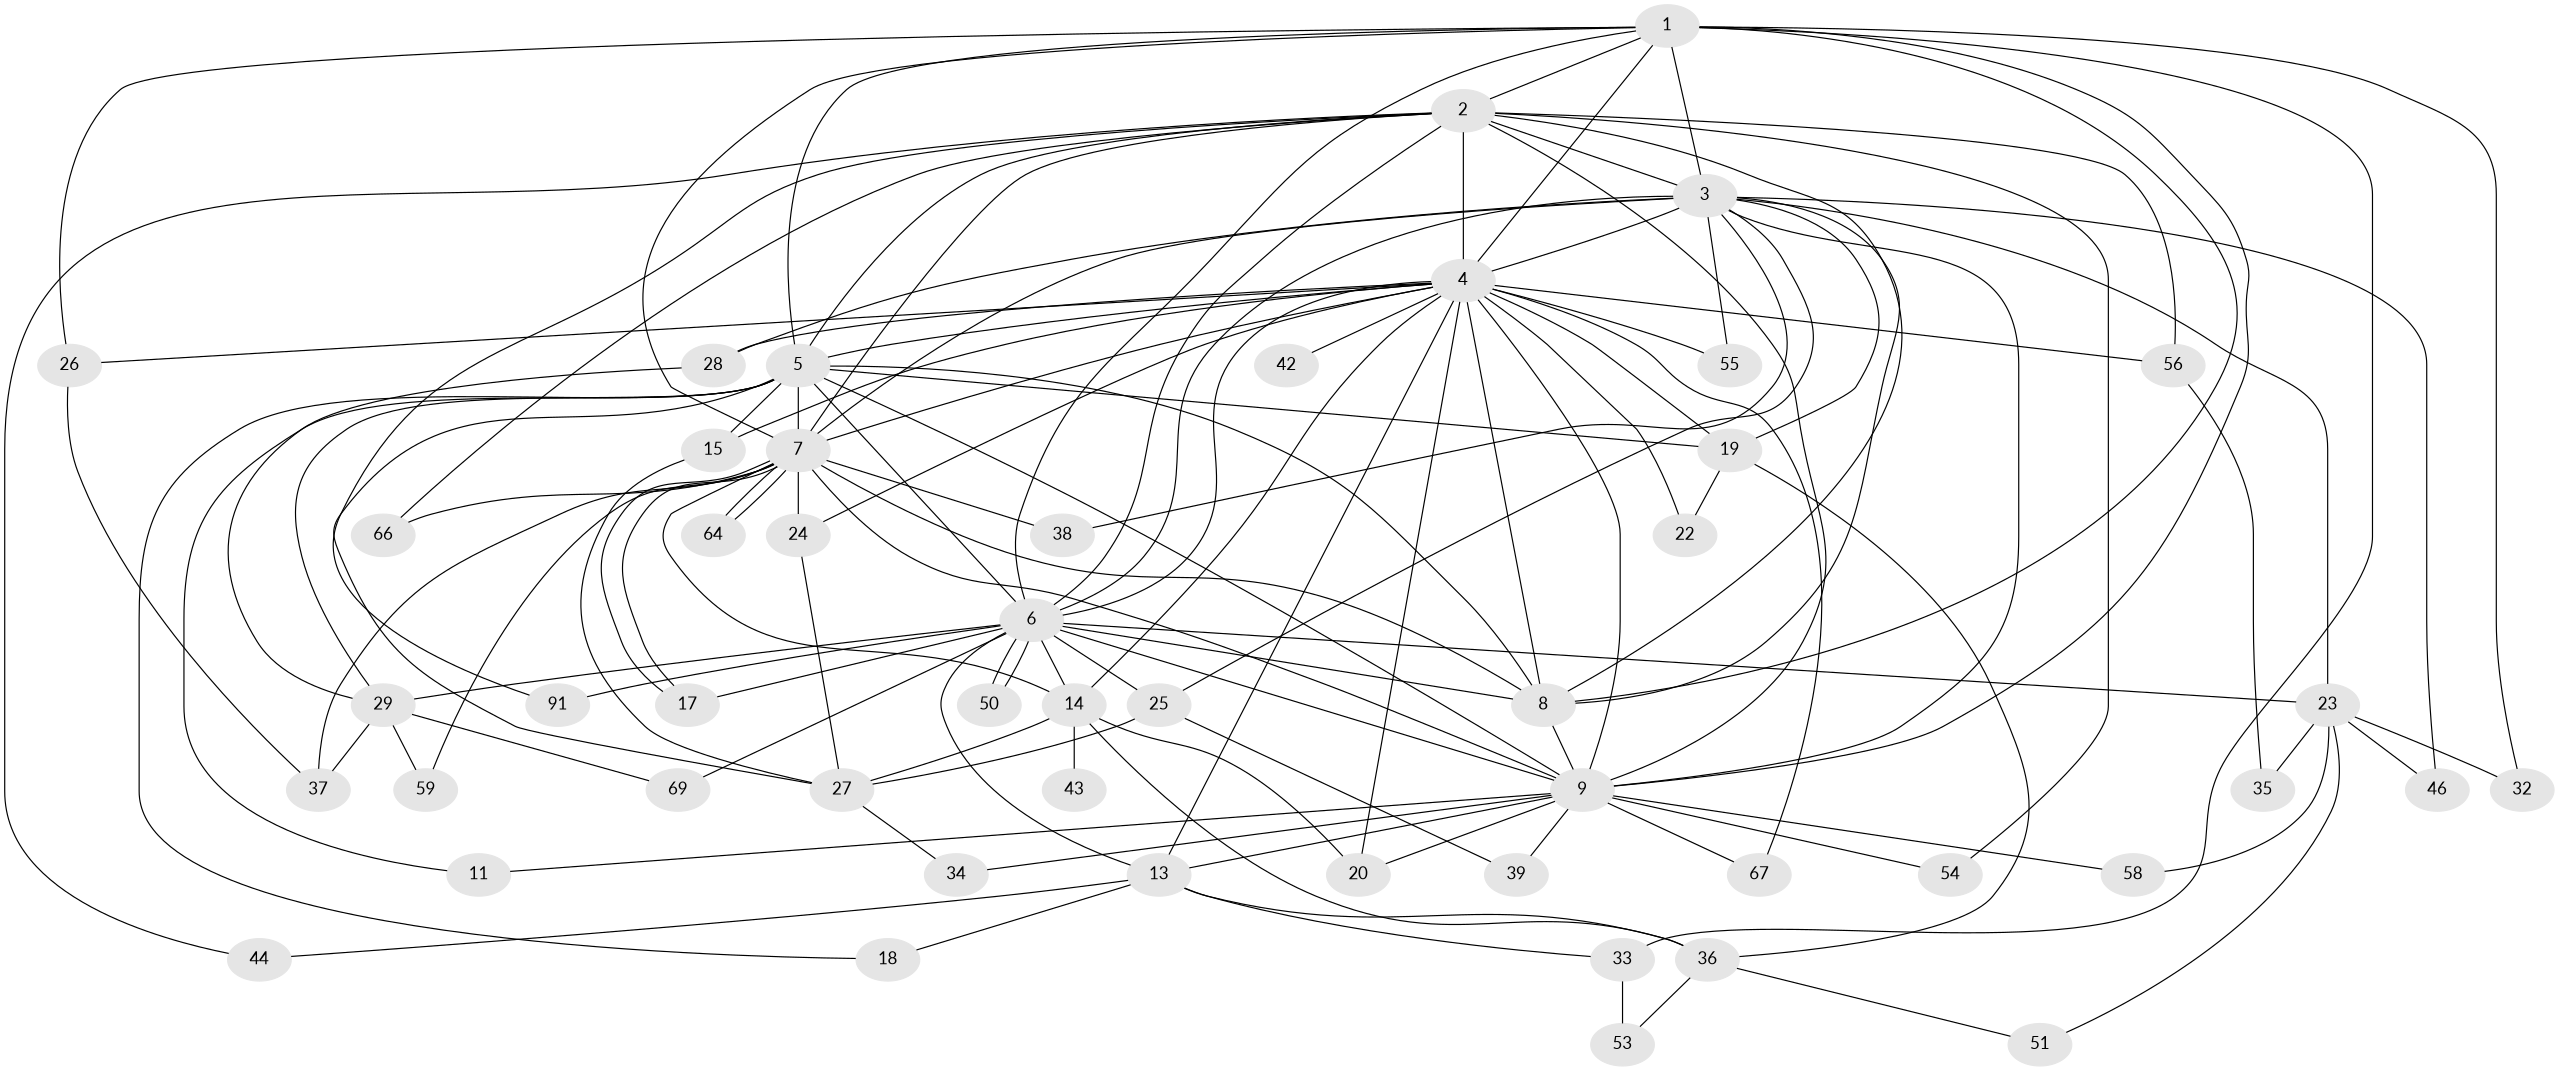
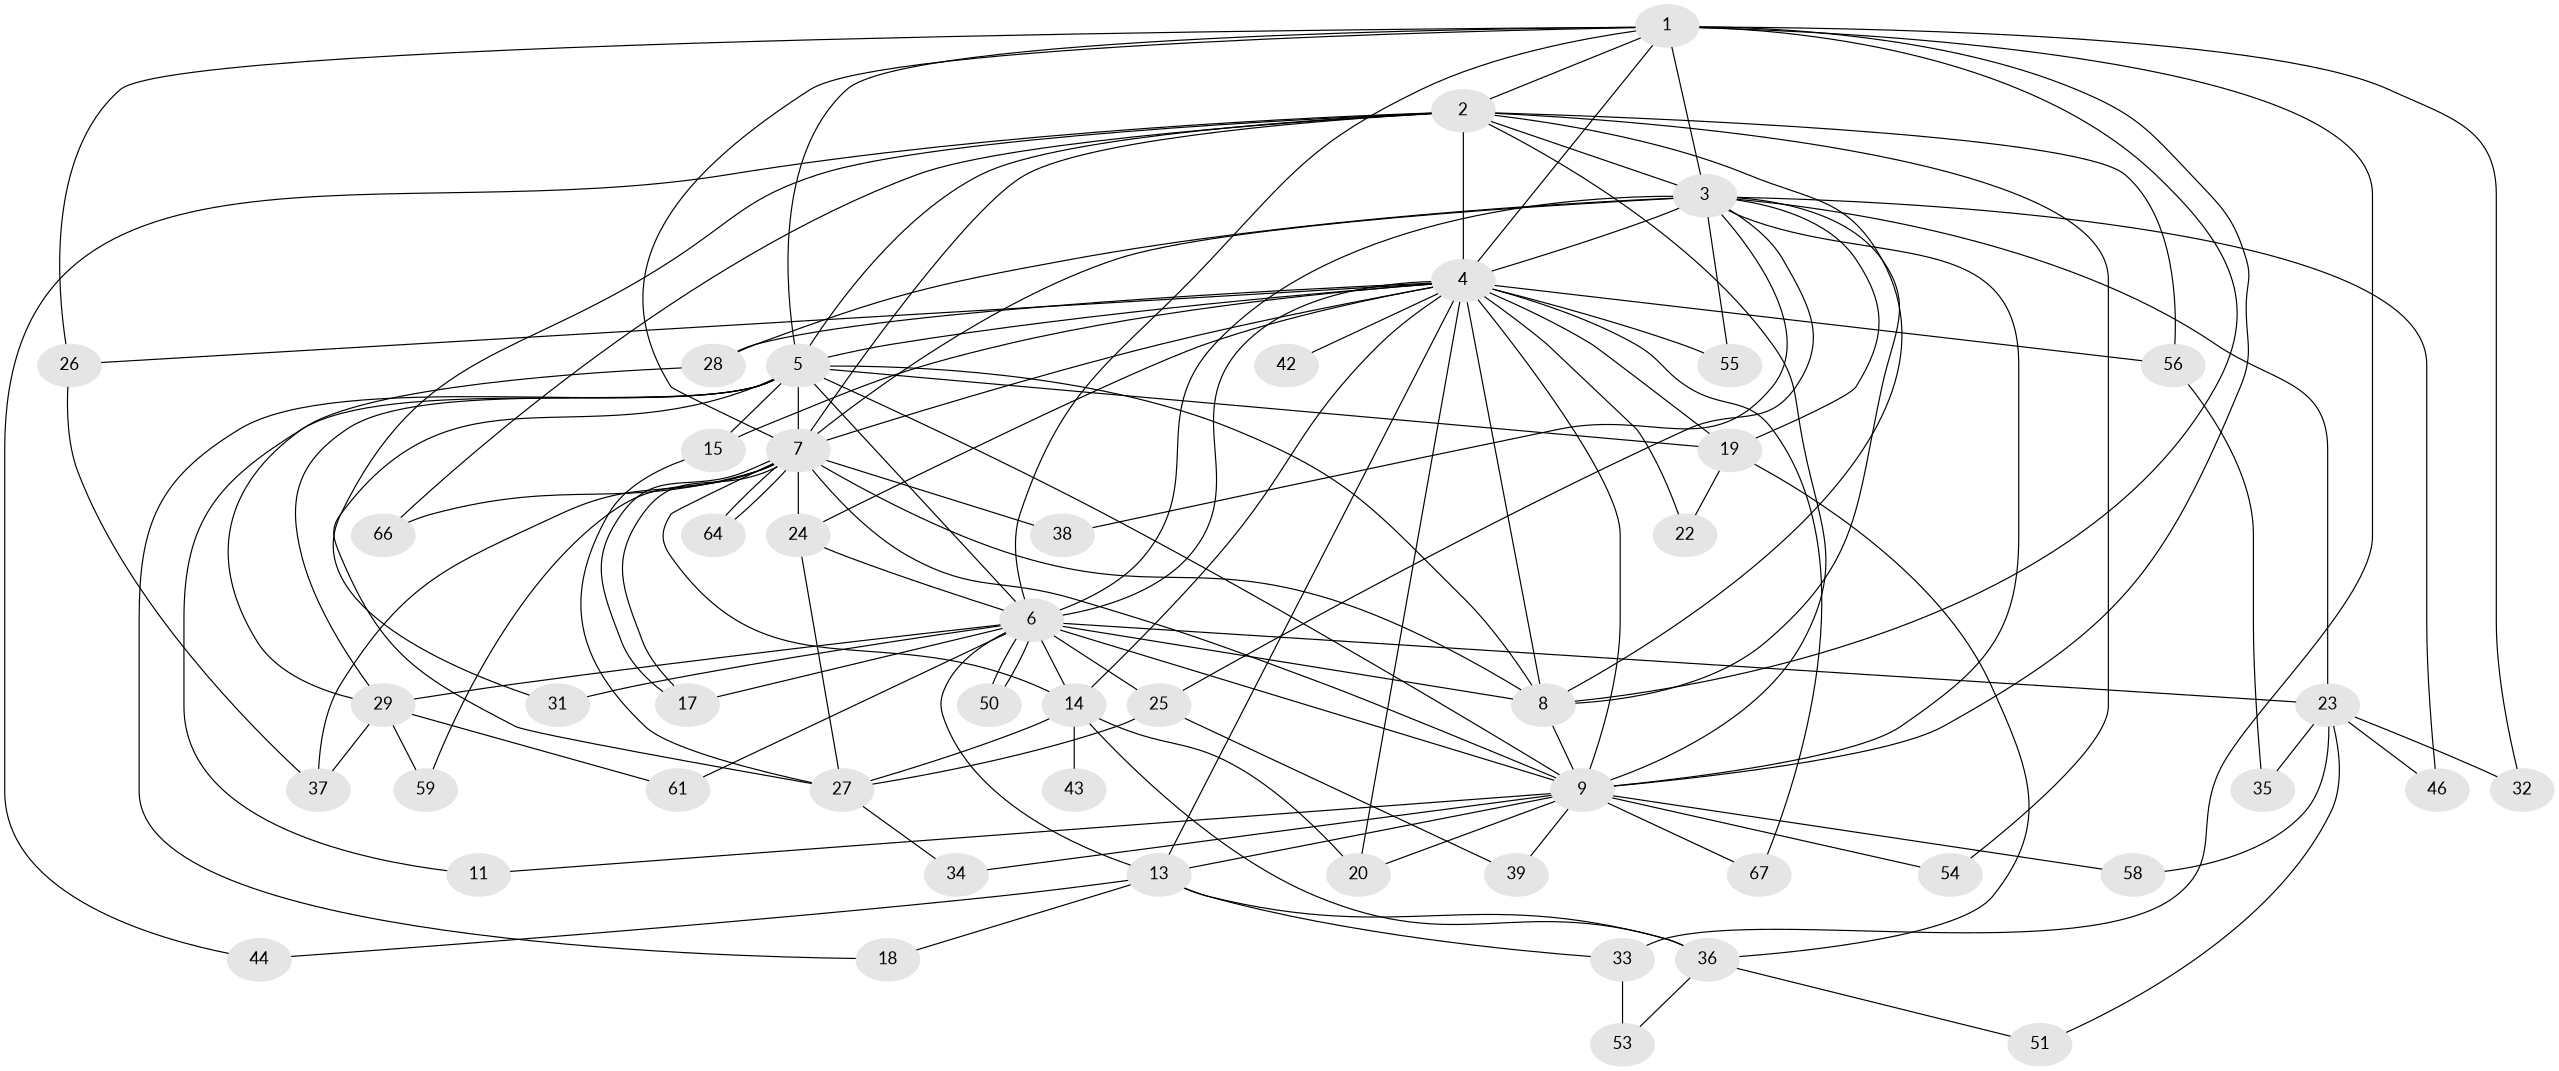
edge "2" -- "6": now "24" -- "6"
node "91": label "91" -> "31"
node "69": label "69" -> "61"
